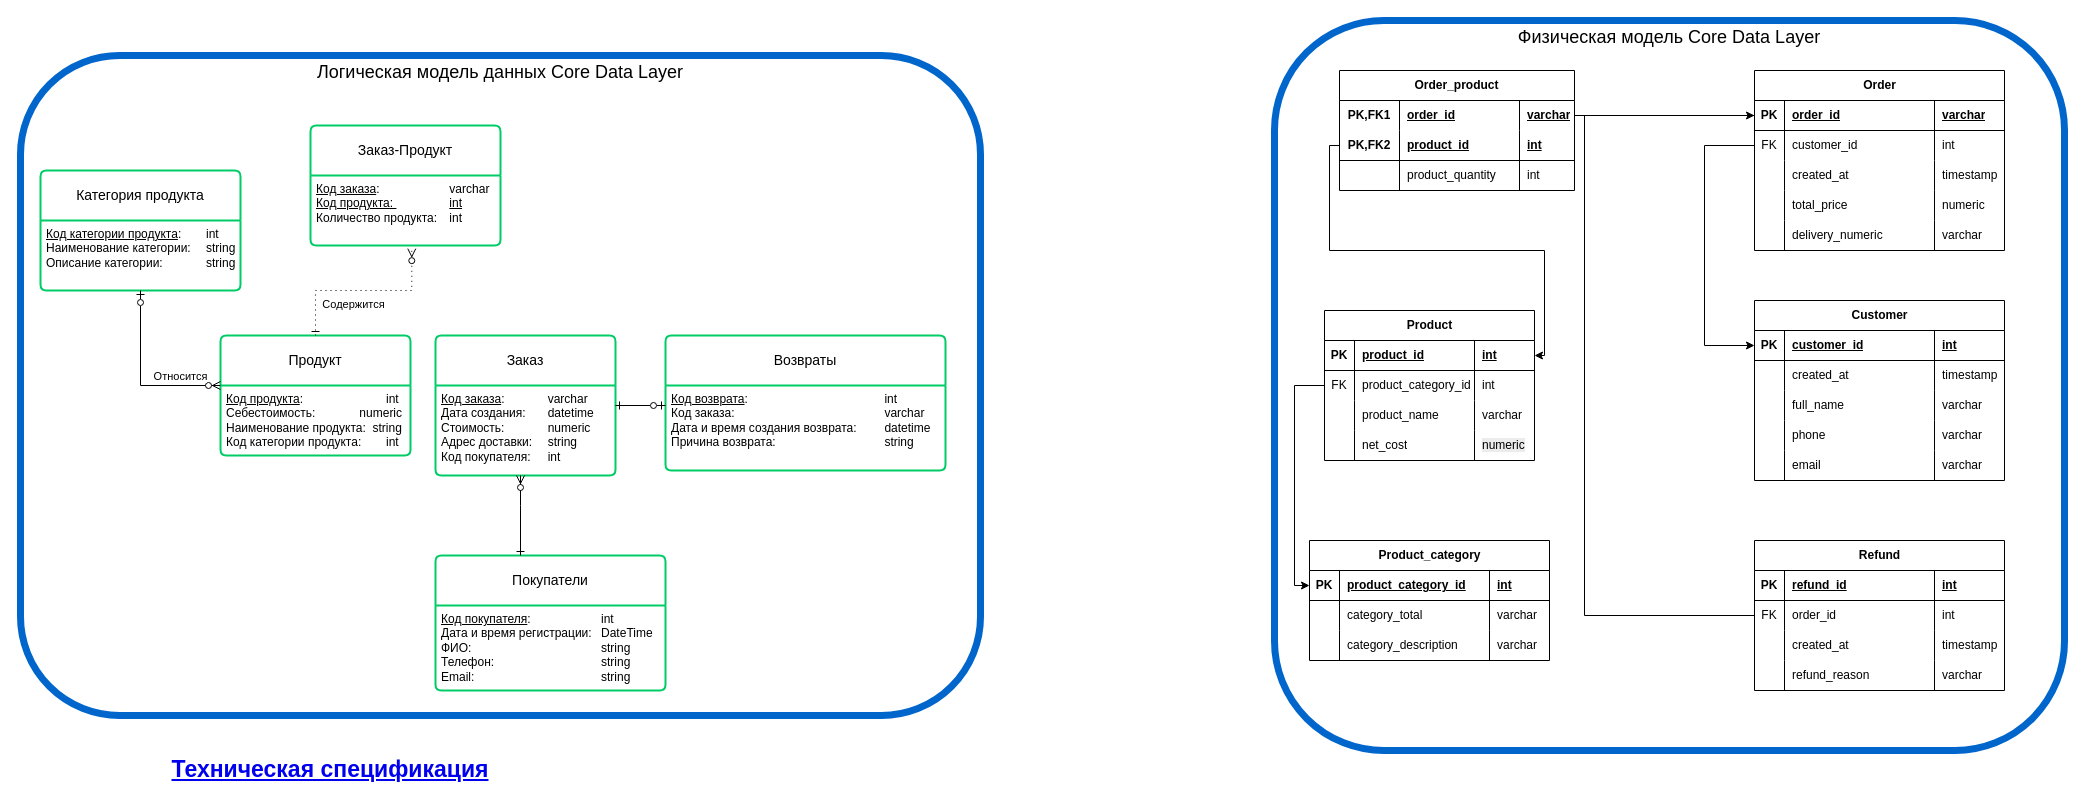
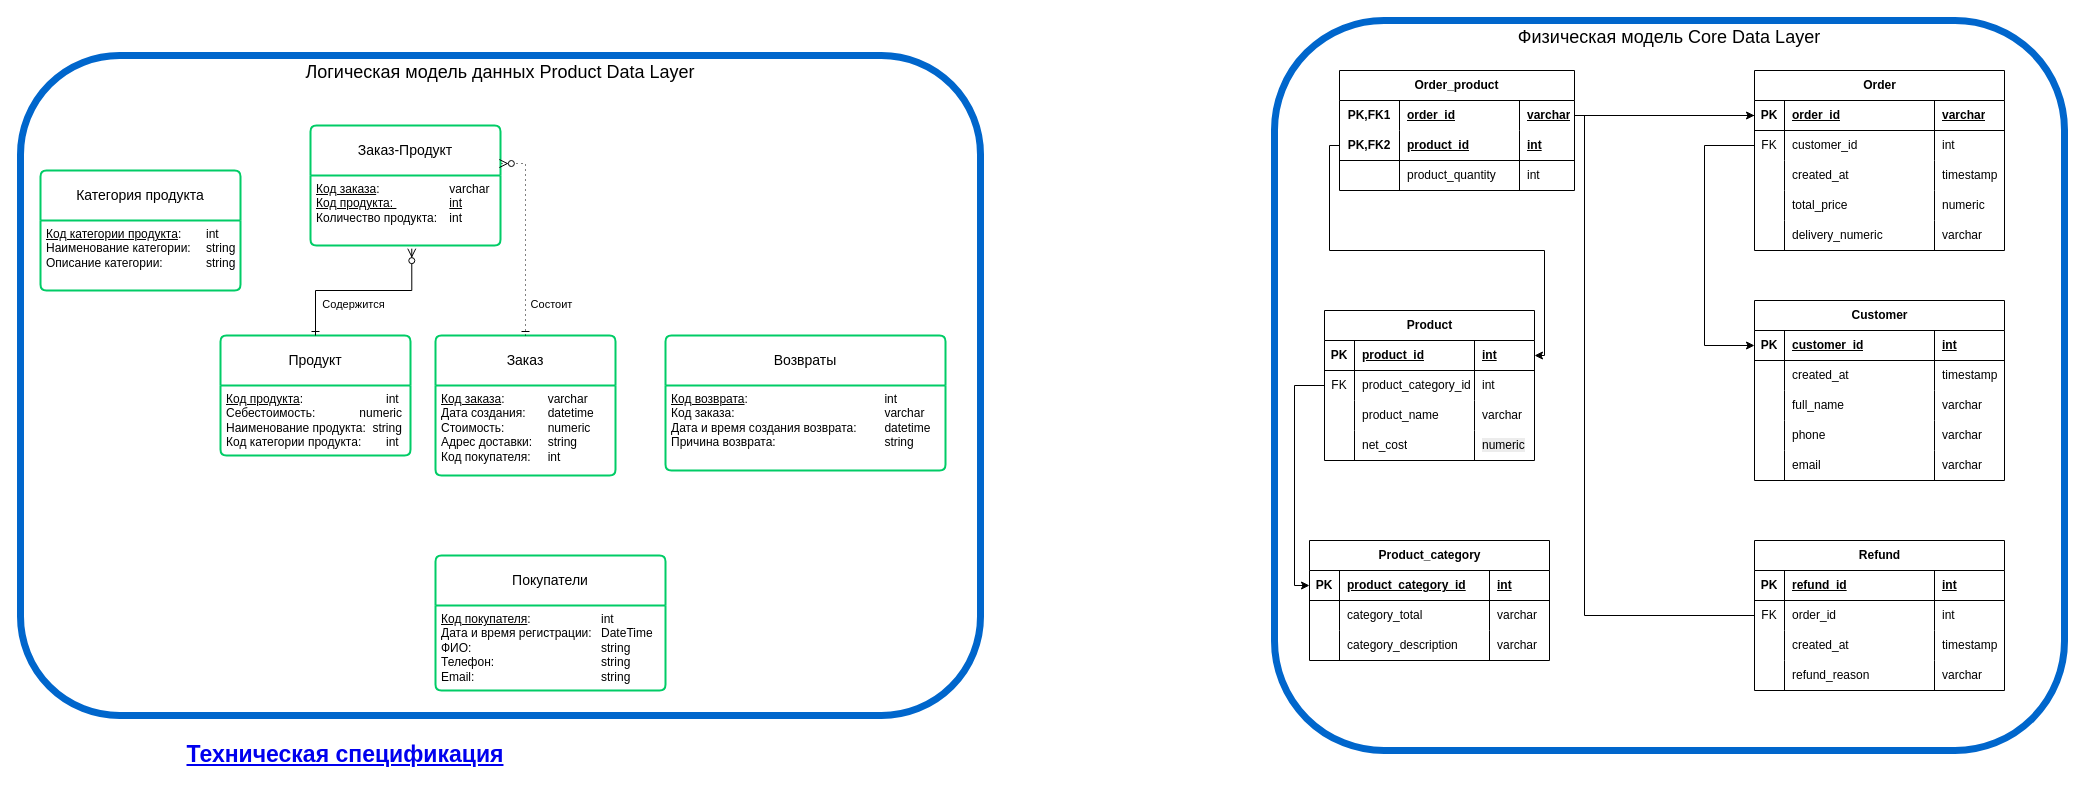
node "Логическая модель данных Core Data Layer": label "Логическая модель данных Core Data Layer" -> "Логическая модель данных Product Data Layer"
edge "Заказ-Продукт" -- "Заказ": added, label "Состоит"
edge "Код заказа: varchar Код продукта: int Количество продукта: int" -- "Продукт": style dashed -> solid
edge "Категория продукта" -- "Продукт": removed, label "Относится"
edge "Возвраты" -- "Заказ": removed
edge "Заказ" -- "Покупатели": removed
node "Техническая спецификация": moved (331, 770) -> (346, 755)
